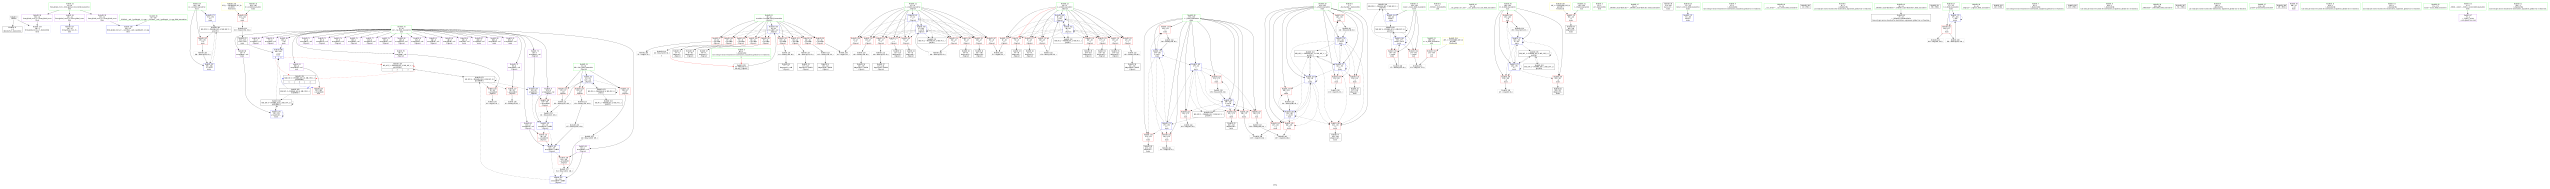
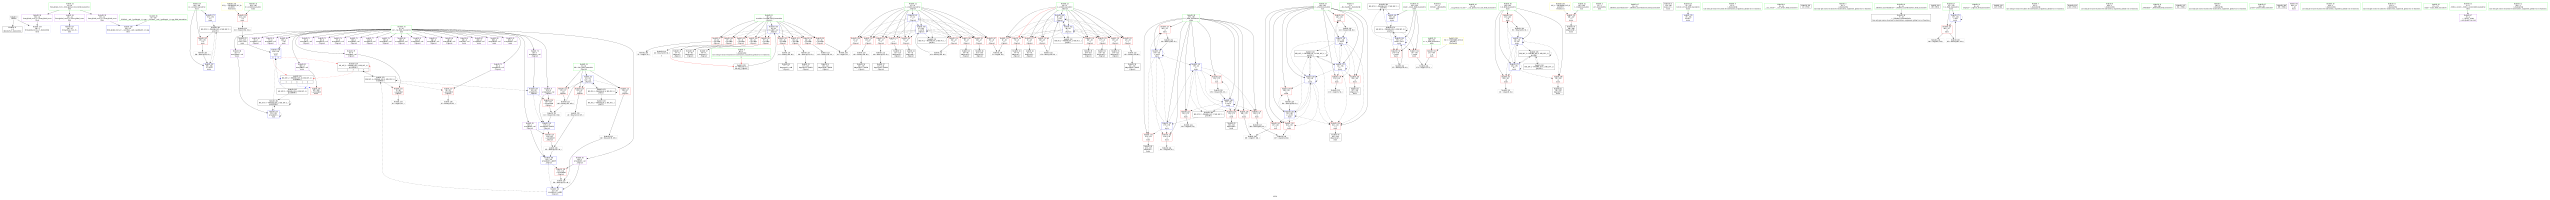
edge "NodeID: 129" -> "NodeID: 166": now "NodeID: 129" -> "NodeID: 218"
